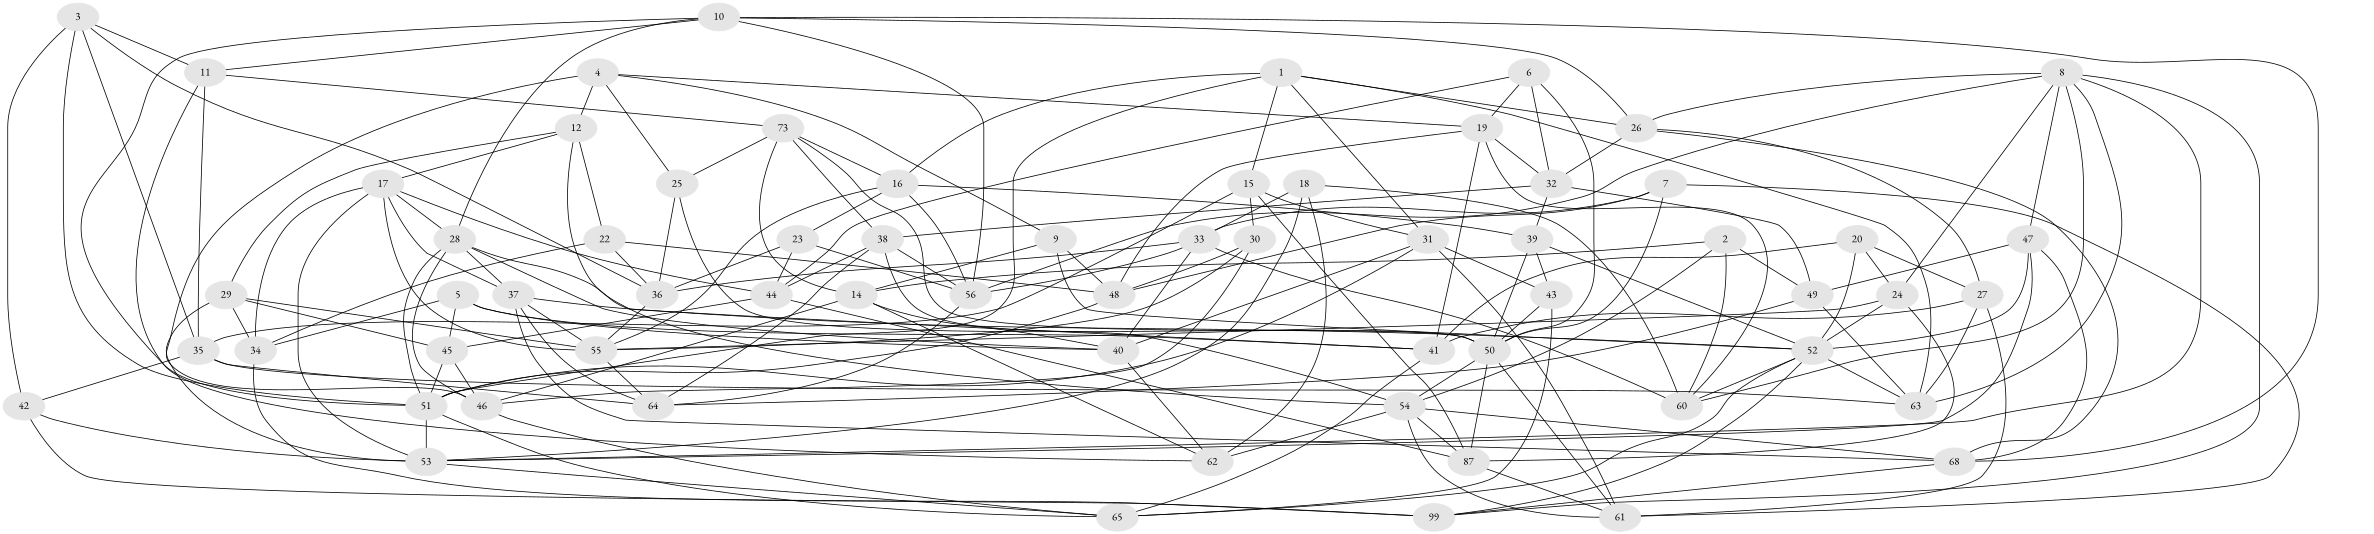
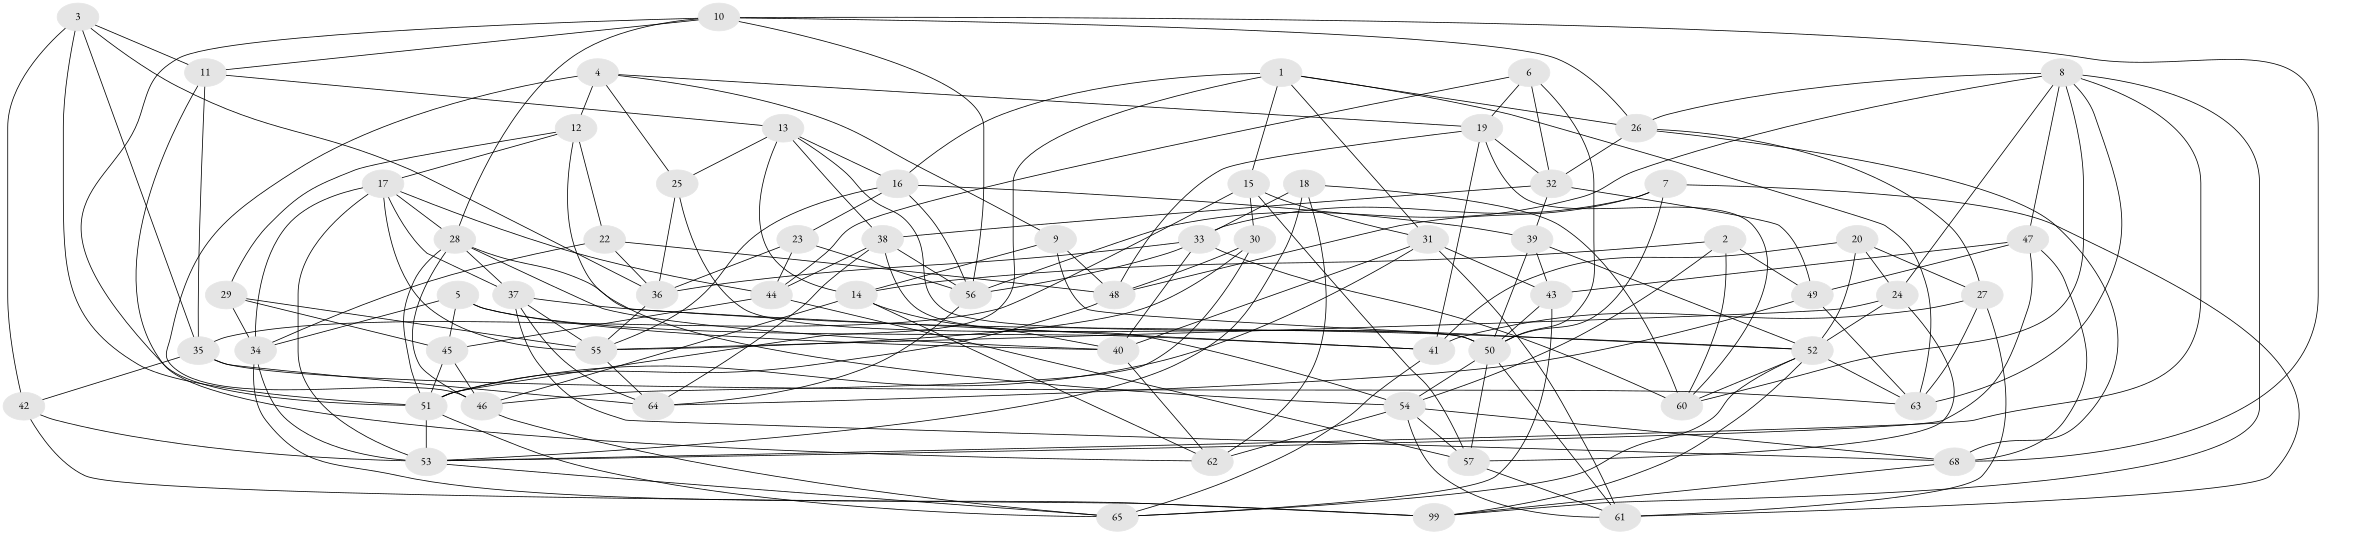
node "73": label "73" -> "13"
edge "47" -- "52": now "47" -- "43"
edge "29" -- "53": now "34" -- "53"
node "87": label "87" -> "57"
